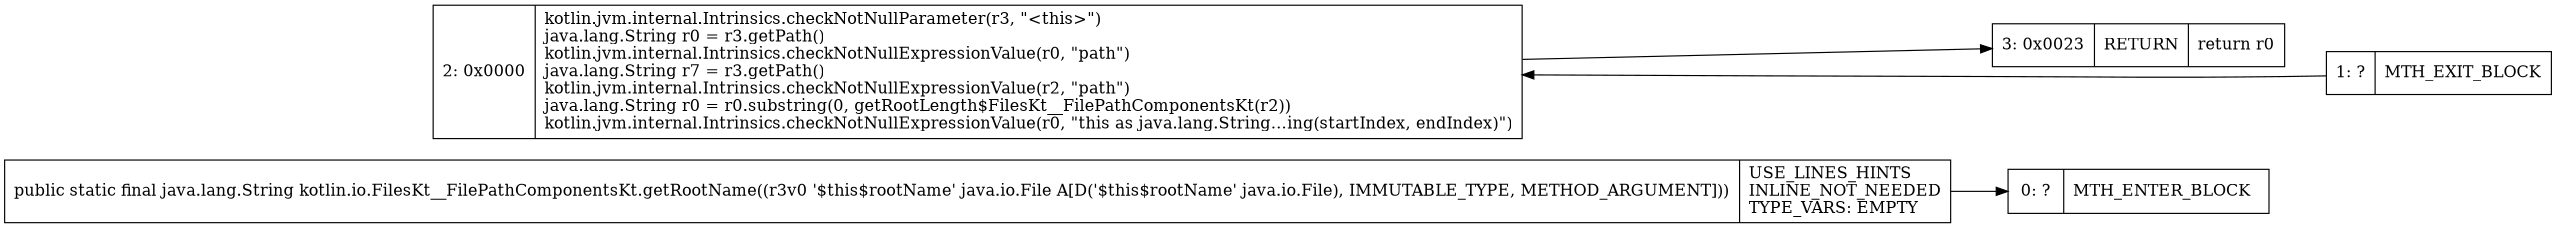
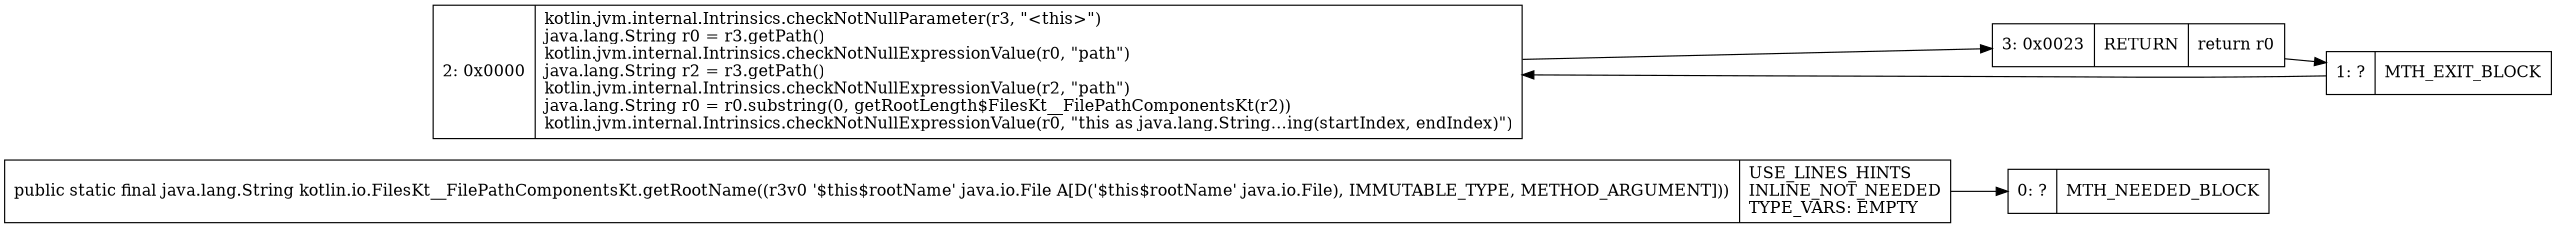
edge "3: 0x0023" -> "1: ?": added
node "2: 0x0000": text "java.lang.String r7 = r3.getPath()" -> "java.lang.String r2 = r3.getPath()"
node "0: ?": text "MTH_ENTER_BLOCK" -> "MTH_NEEDED_BLOCK"
